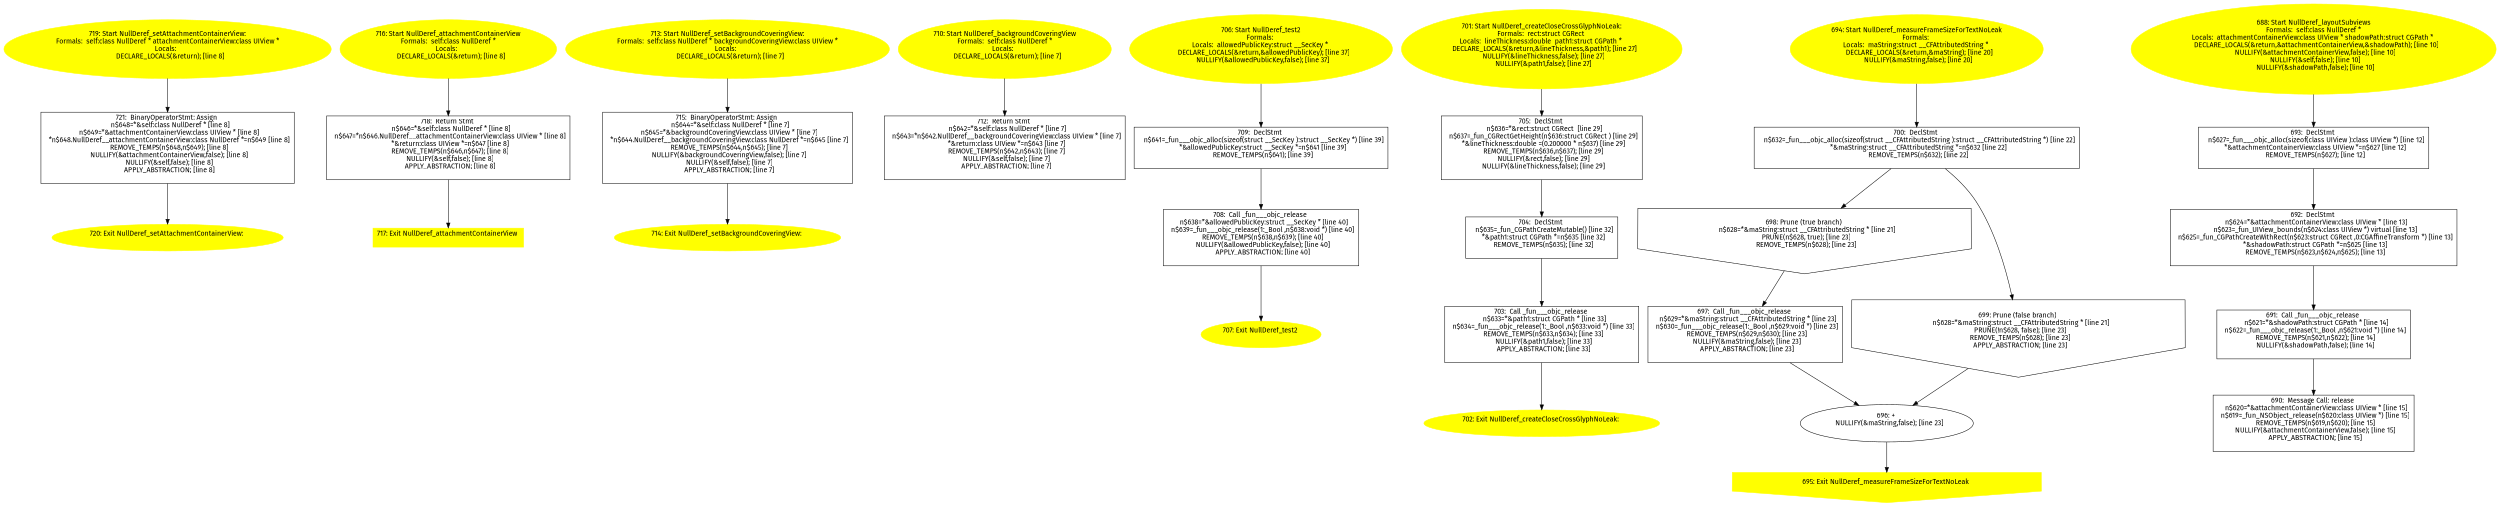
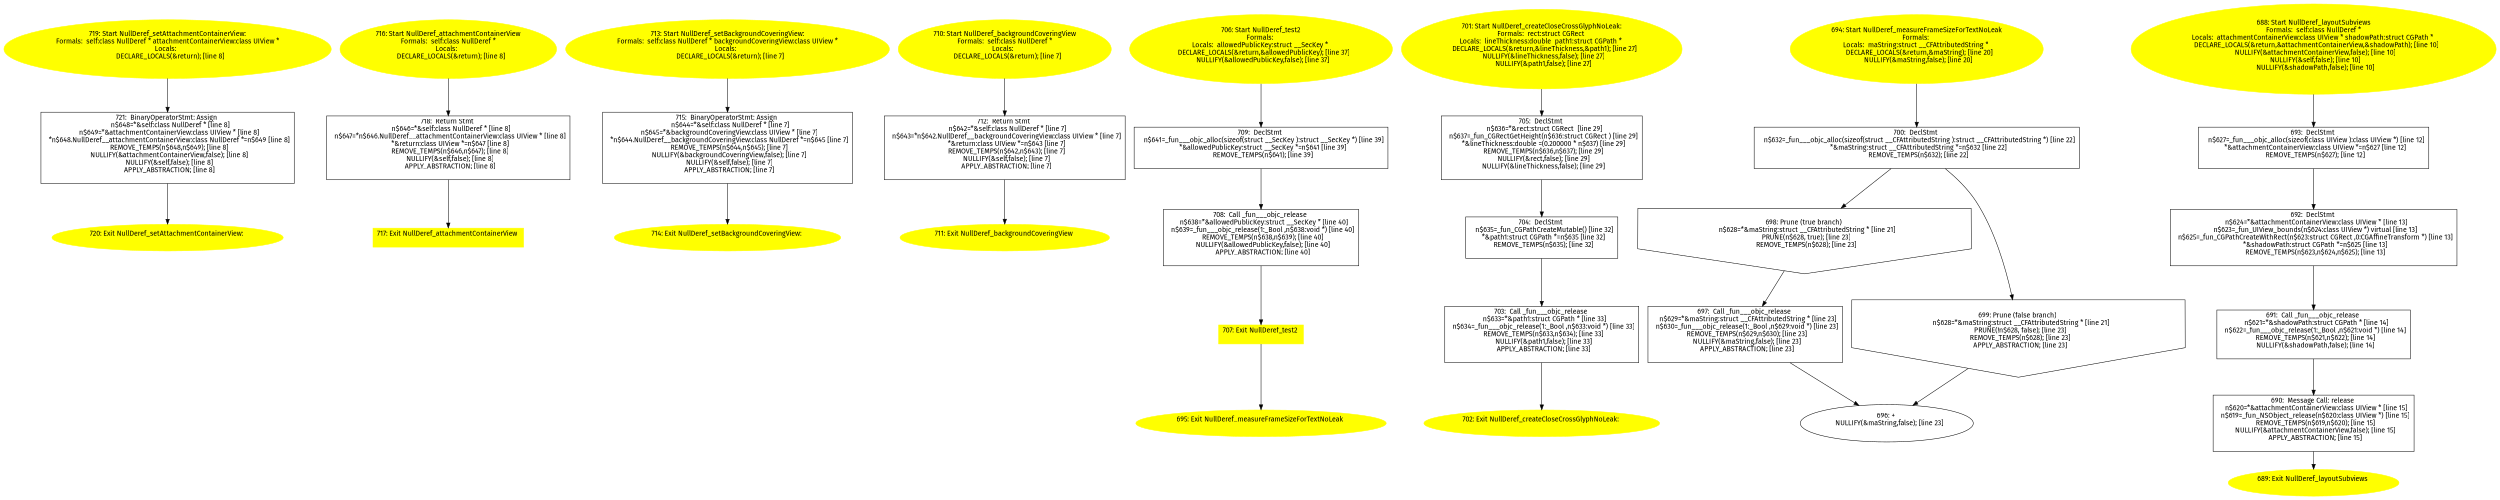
node "711: Exit NullDeref_backgroundCoveringView": added
node "707: Exit NullDeref_test2": shape ellipse -> box
edge "696: + NULLIFY(&maString,false); [line 23]" -> "695: Exit NullDeref_measureFrameSizeForTextNoLeak": now "707: Exit NullDeref_test2" -> "695: Exit NullDeref_measureFrameSizeForTextNoLeak"
node "689: Exit NullDeref_layoutSubviews": added
node "695: Exit NullDeref_measureFrameSizeForTextNoLeak": shape invhouse -> ellipse
